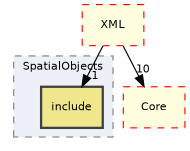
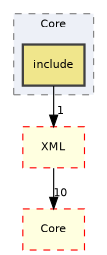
edge "XML" -> "include": reversed
cluster "SpatialObjects": label "SpatialObjects" -> "Core"
